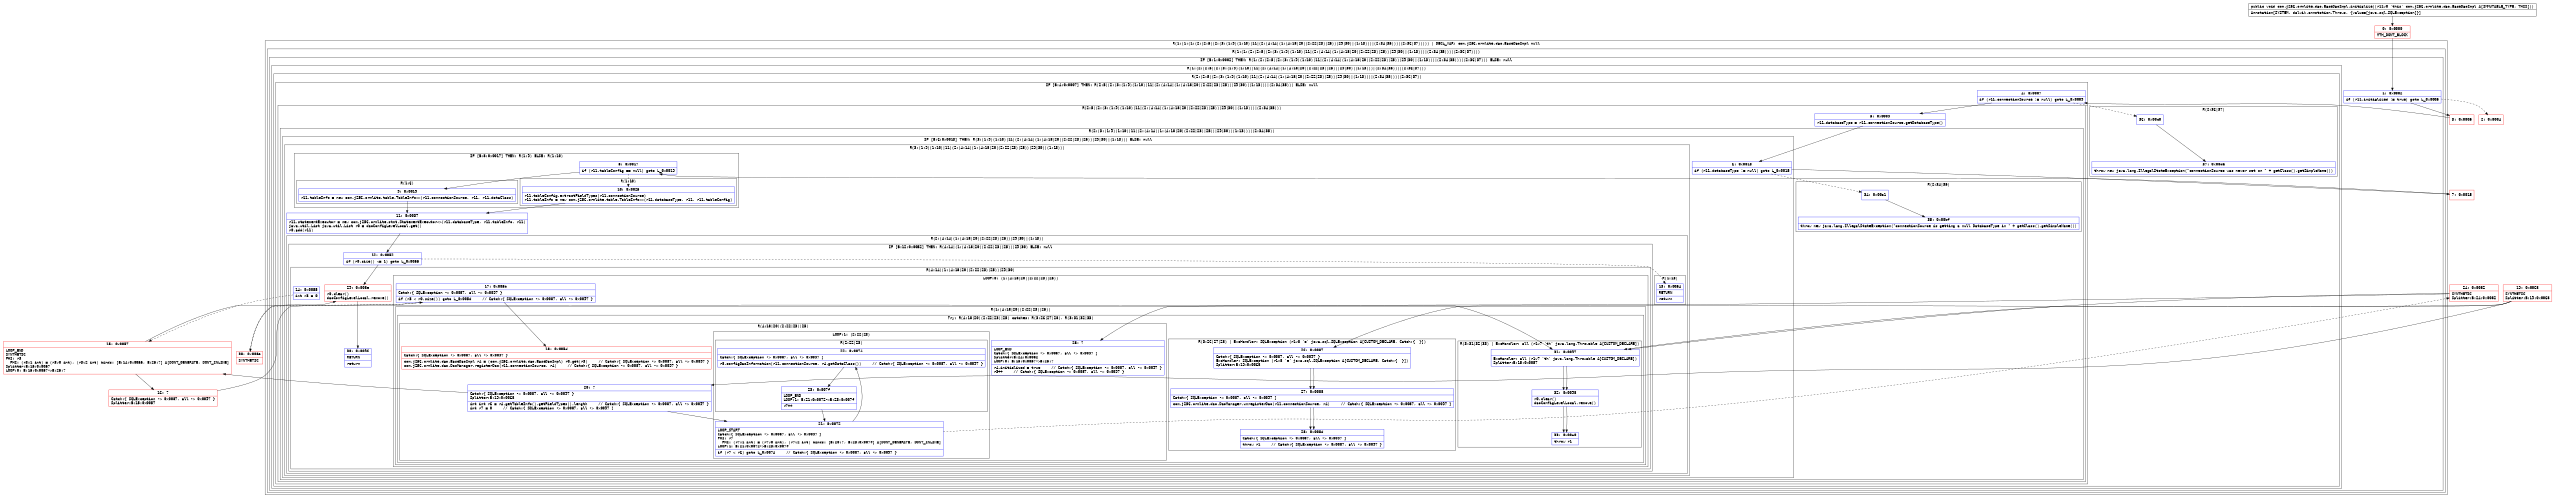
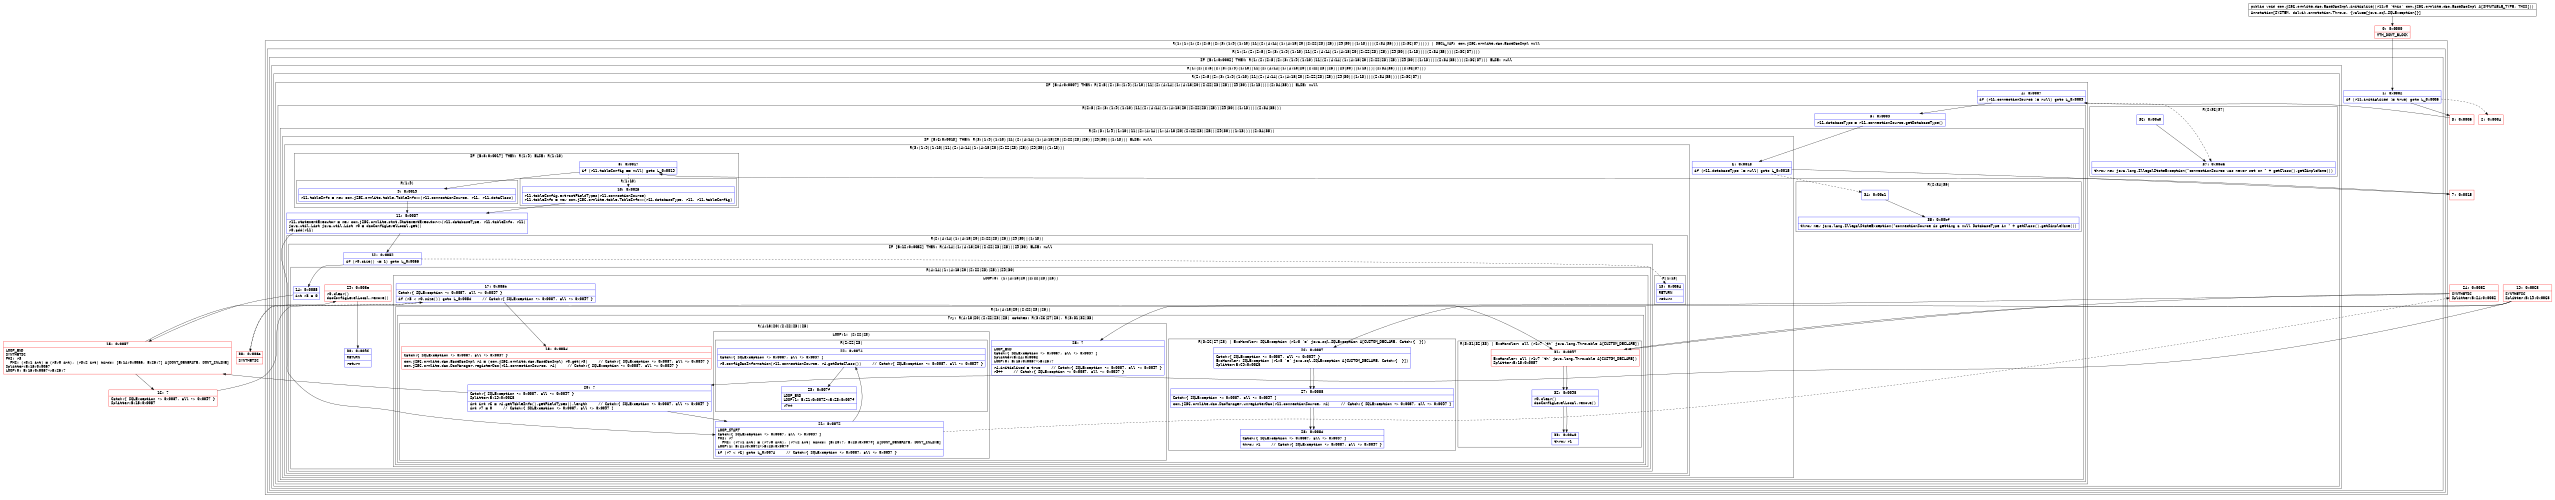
edge "4: 0x0007" -> "36: 0x00c0": now "4: 0x0007" -> "37: 0x00de"
cluster "R(1:6)": label "R(1:6)" -> "R(1:9)"
edge "12: 0x0052" -> "29: 0x008e": now "12: 0x0052" -> "14: 0x0055"
edge "14: 0x0055" -> "15: 0x0057": style dashed -> solid
node "31: 0x0097": color blue -> red
node "26: 0x0087": text "Splitter:B:19:0x0068" -> "Splitter:B:69:0x0068"
edge "23: 0x007f" -> "21: 0x0072": now "11: 0x0037" -> "21: 0x0072"
